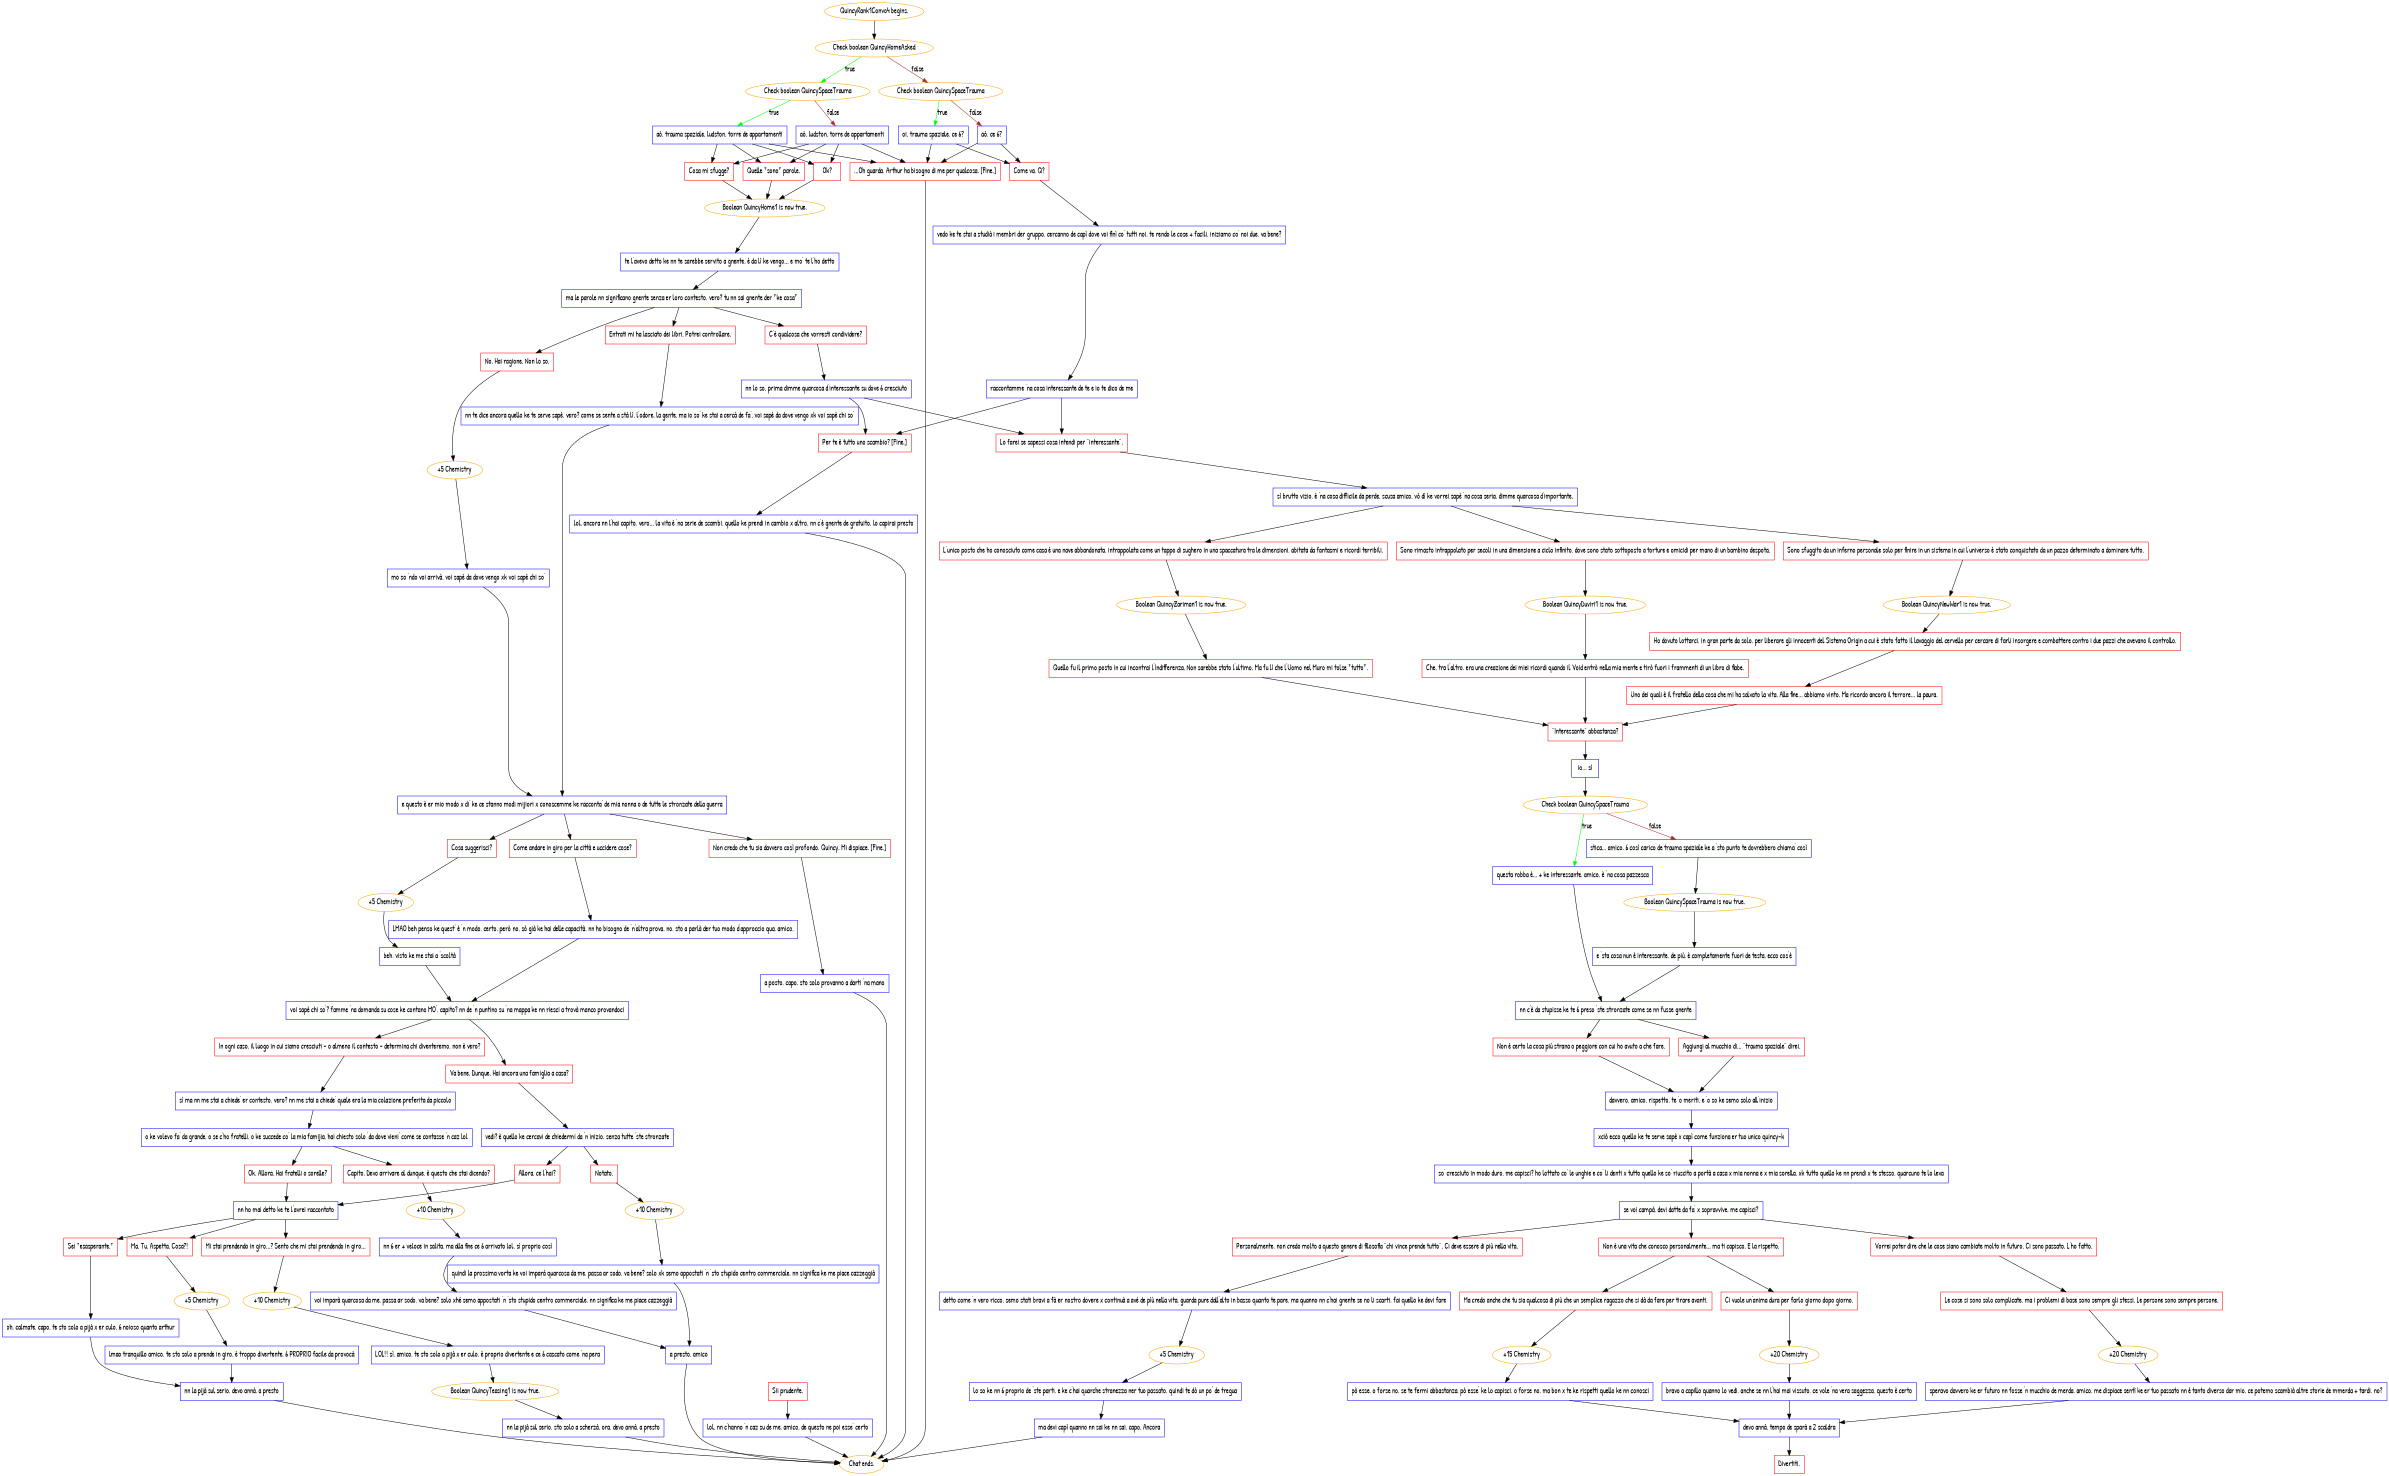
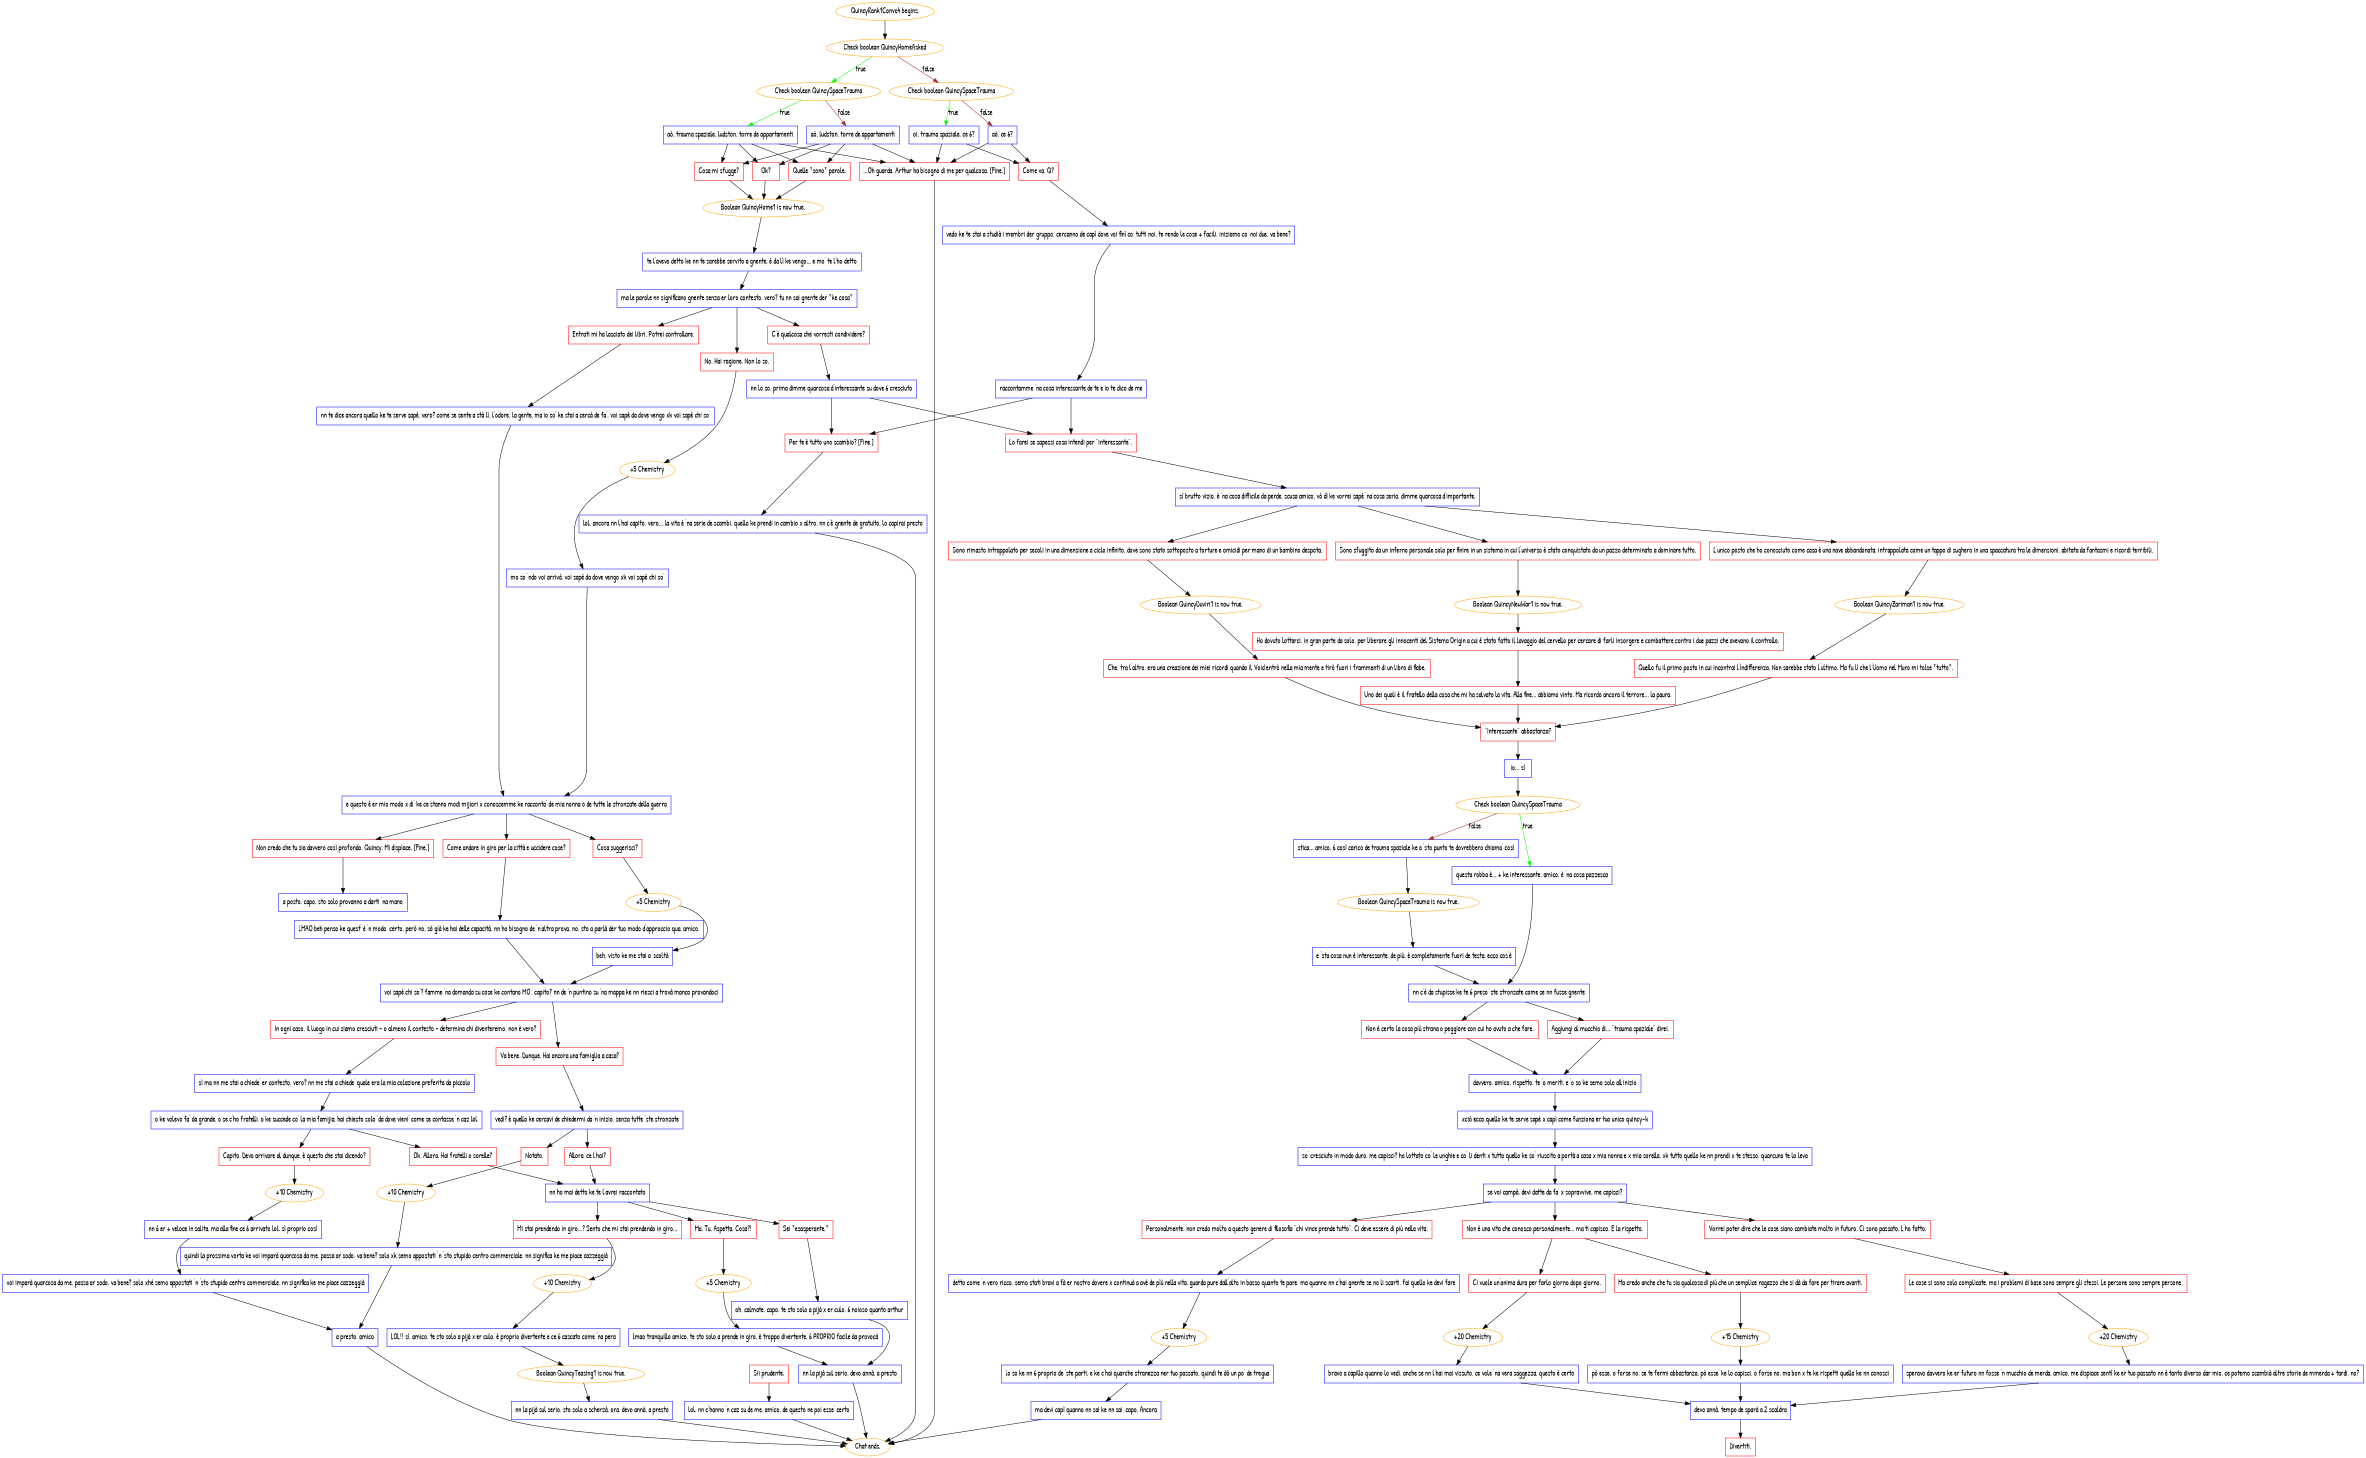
edge "a posto, capo. sto solo provanno a darti 'na mano" -> "Chat ends.": removed
